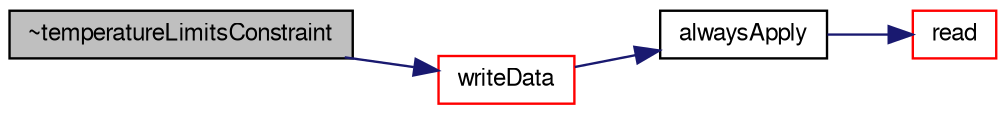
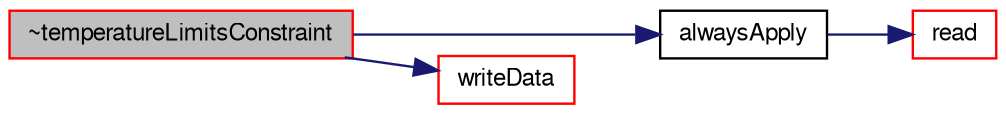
node "~temperatureLimitsConstraint": color black -> red
edge "writeData" -> "alwaysApply": now "~temperatureLimitsConstraint" -> "alwaysApply"
